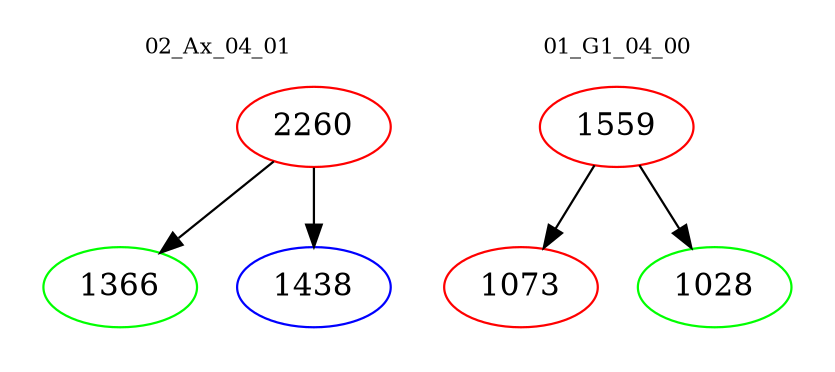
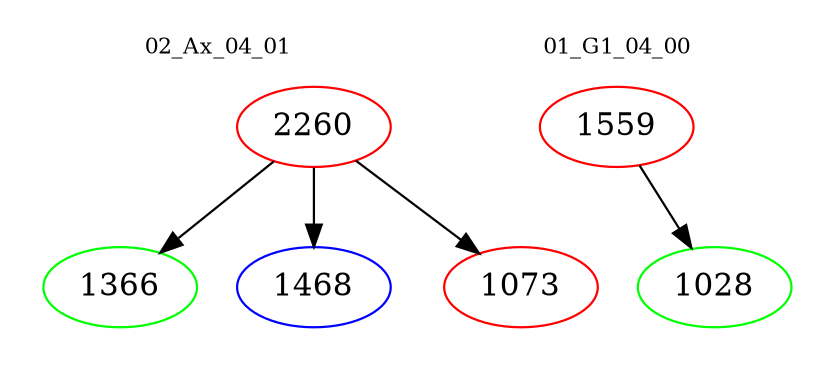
edge "1559" -> "1073": now "2260" -> "1073"
node "1438": label "1438" -> "1468"
